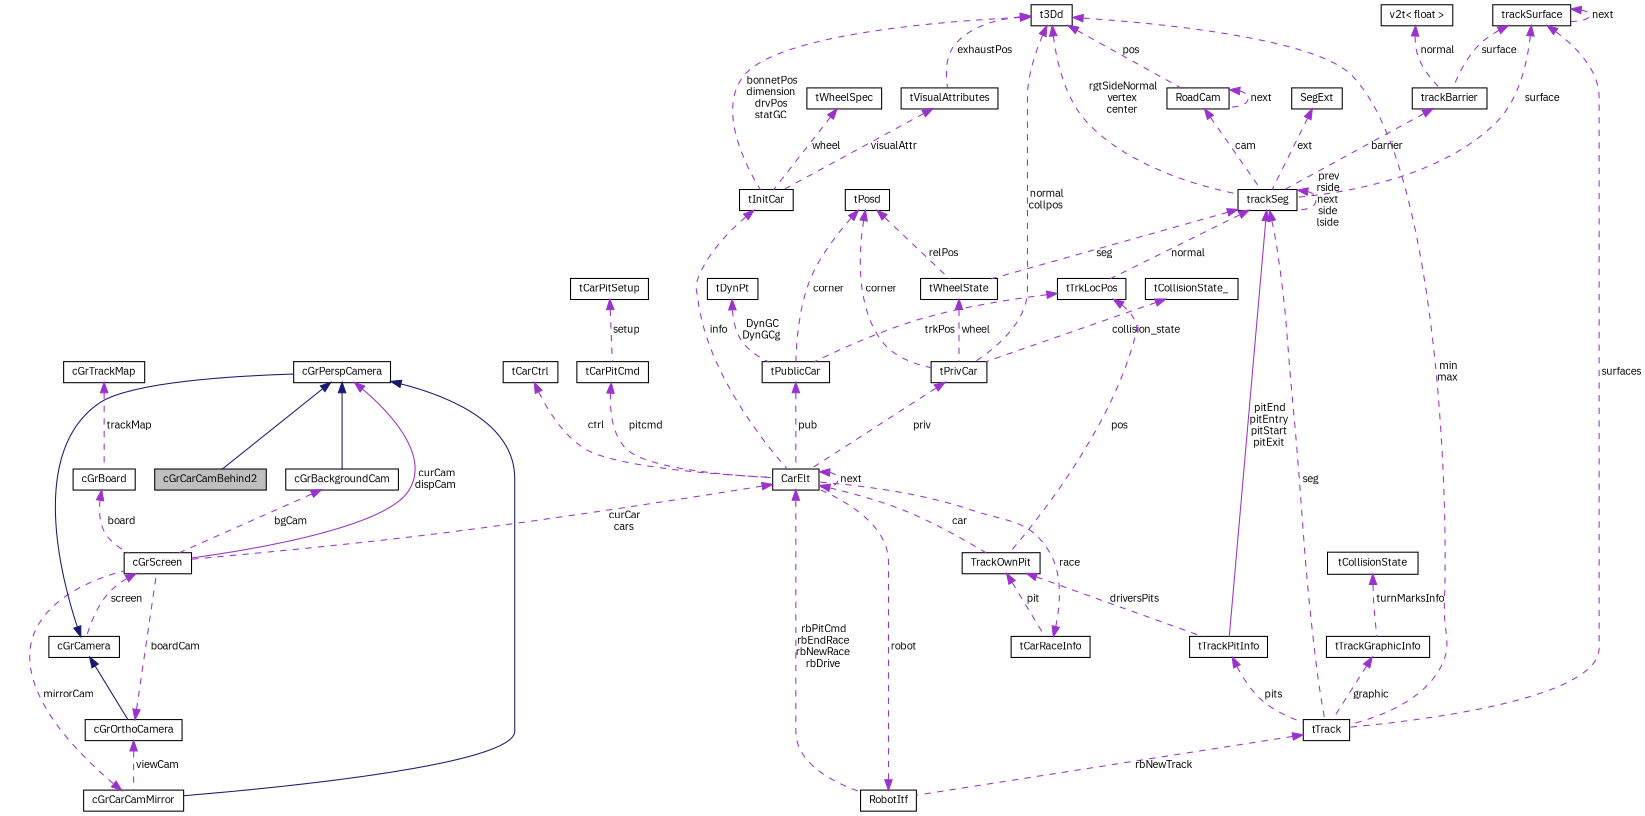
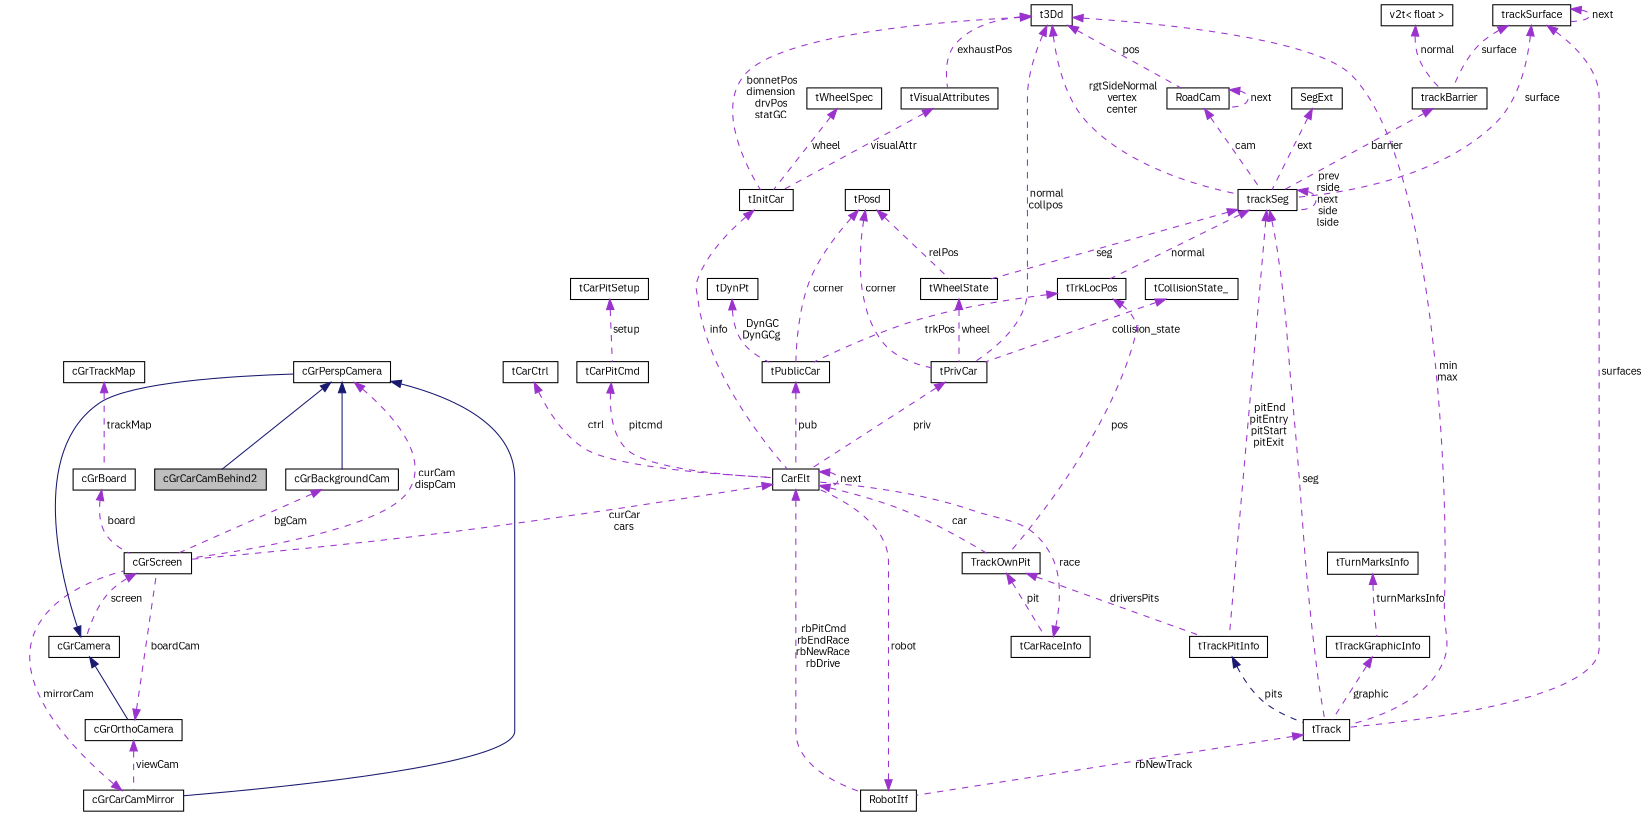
edge "tTrackPitInfo" -> "trackSeg": style solid -> dashed
edge "cGrScreen" -> "cGrPerspCamera": style solid -> dashed
node "tCollisionState": label "tCollisionState" -> "tTurnMarksInfo"
edge "tTrack" -> "tTrackPitInfo": color darkorchid3 -> midnightblue
